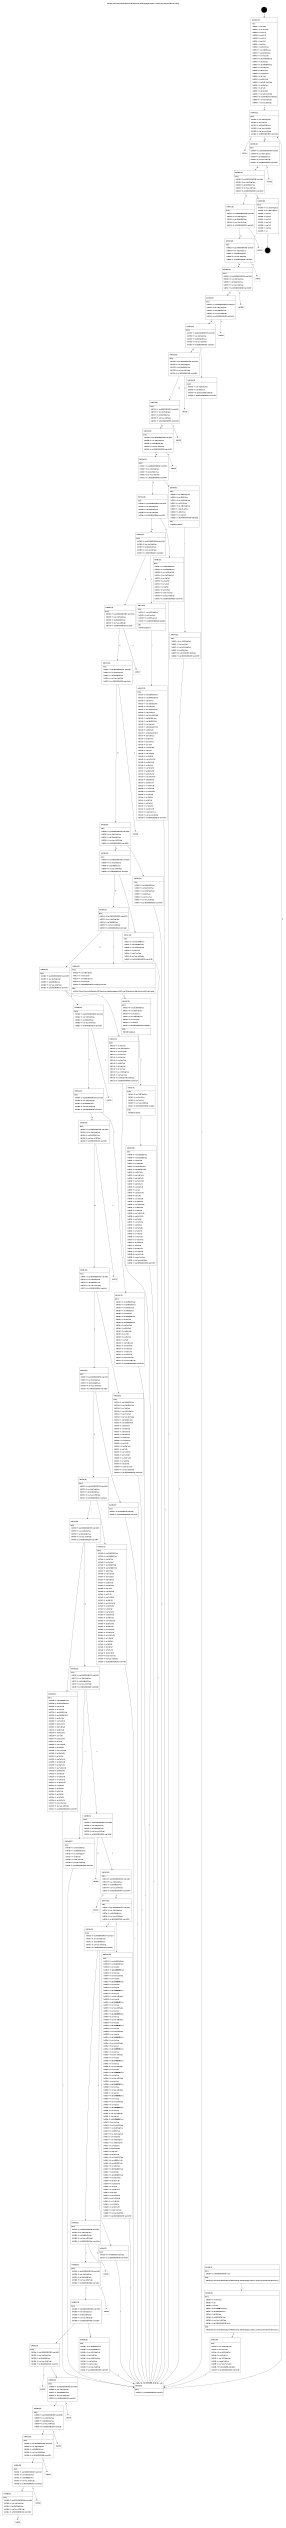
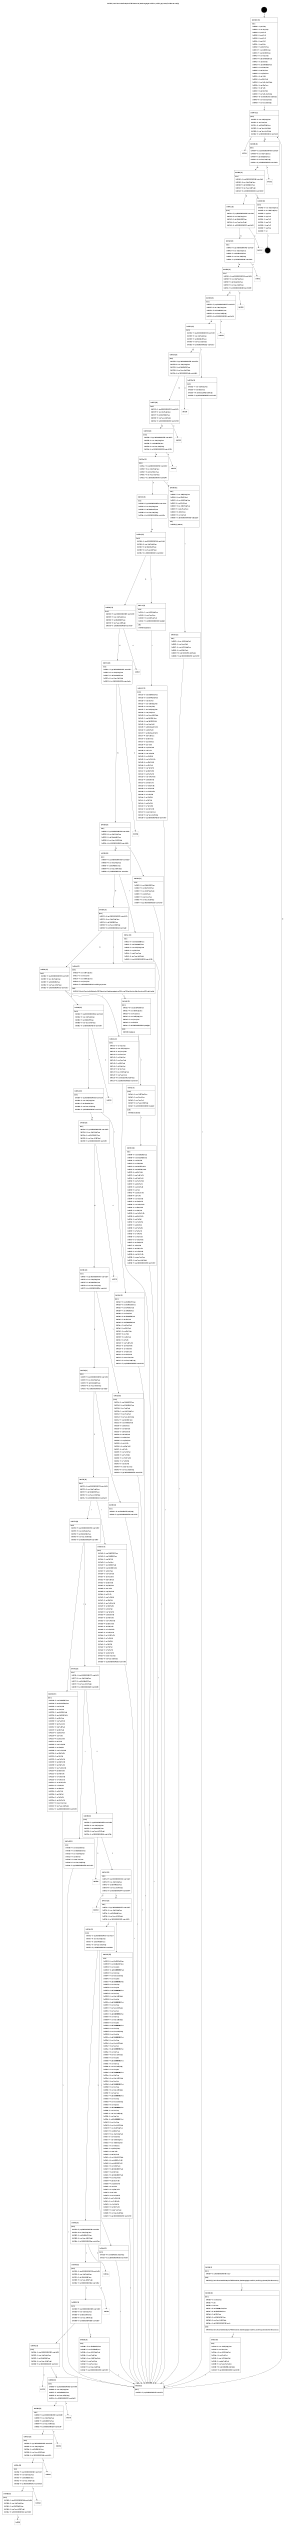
node "0x4018fe [53]": removed
